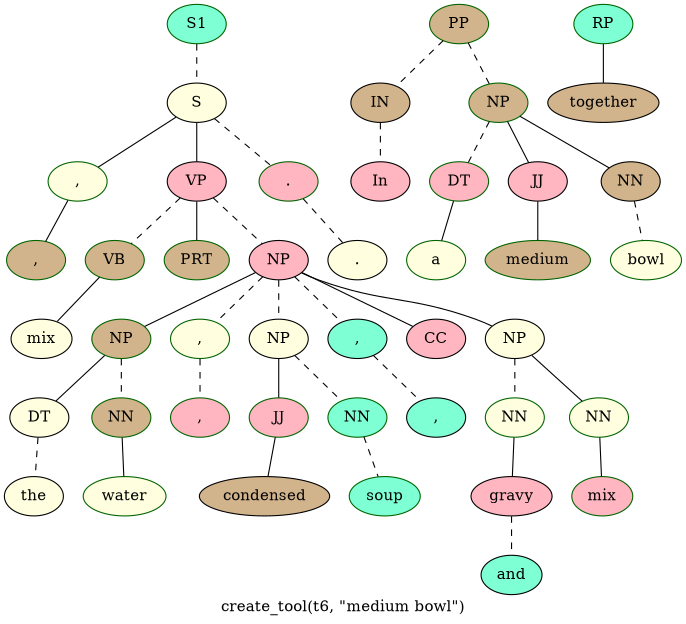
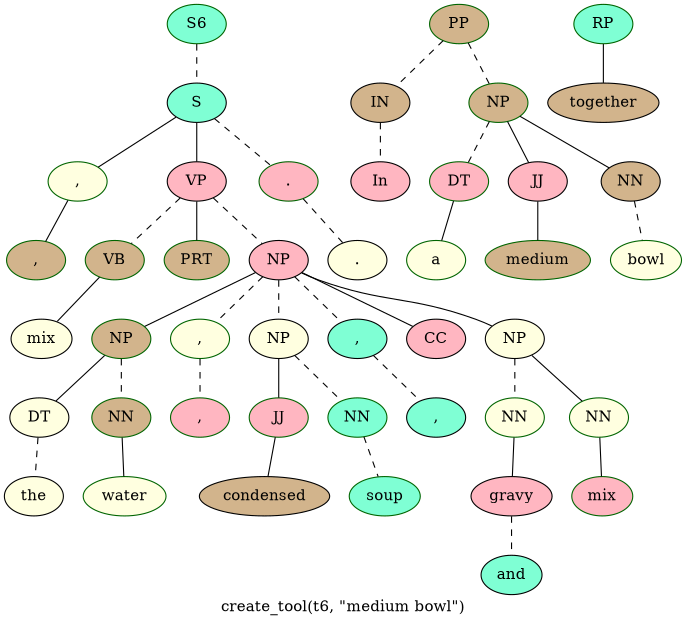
node "S1": label "S1" -> "S6"
node "S": fillcolor lightyellow -> aquamarine
